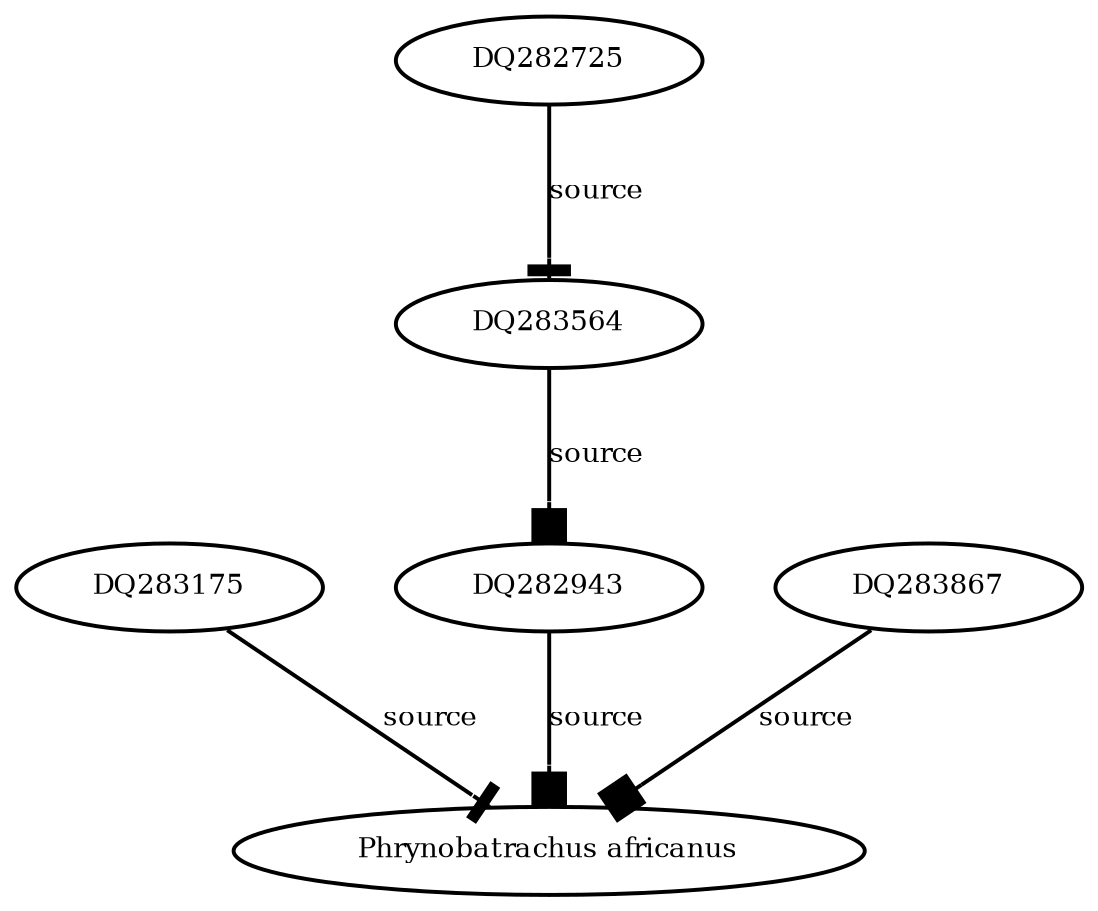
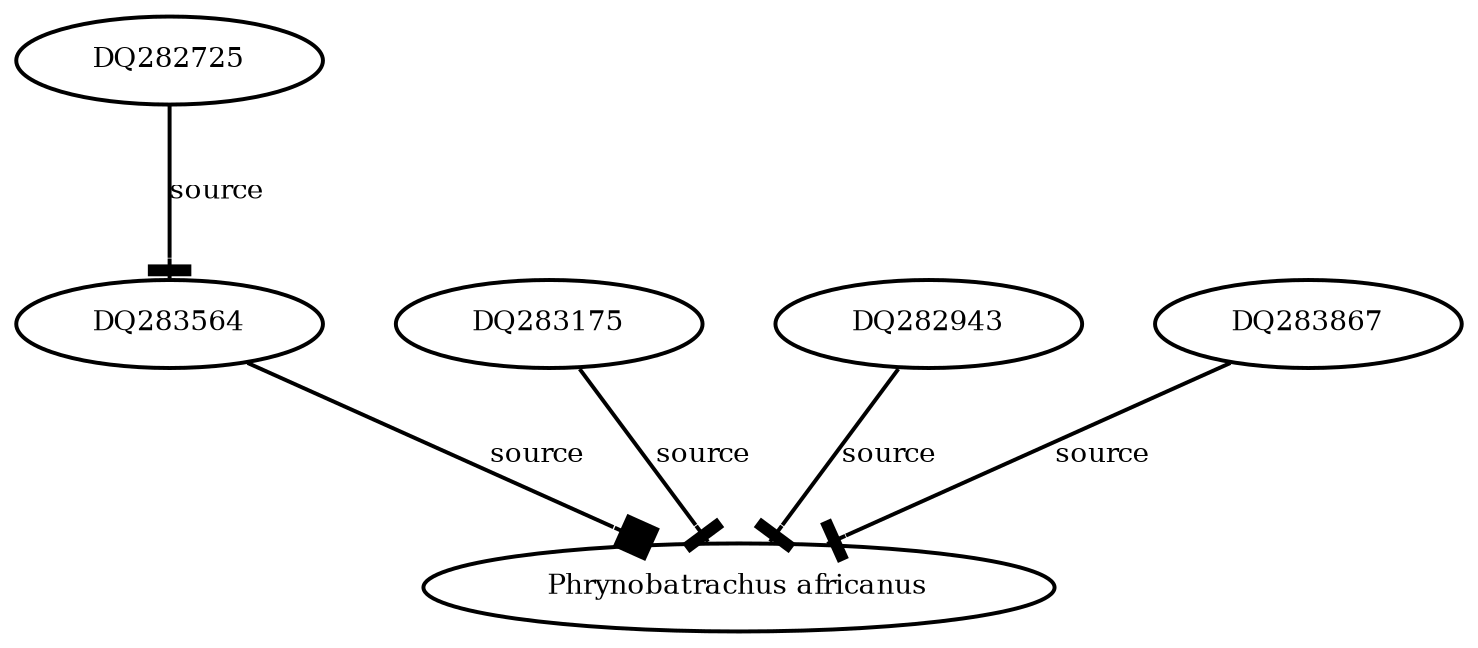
edge "DQ283564" -> "DQ282943": now "DQ283564" -> "Phrynobatrachus africanus"
edge "DQ282943" -> "Phrynobatrachus africanus": arrowhead box -> tee
edge "DQ283867" -> "Phrynobatrachus africanus": arrowhead box -> tee
